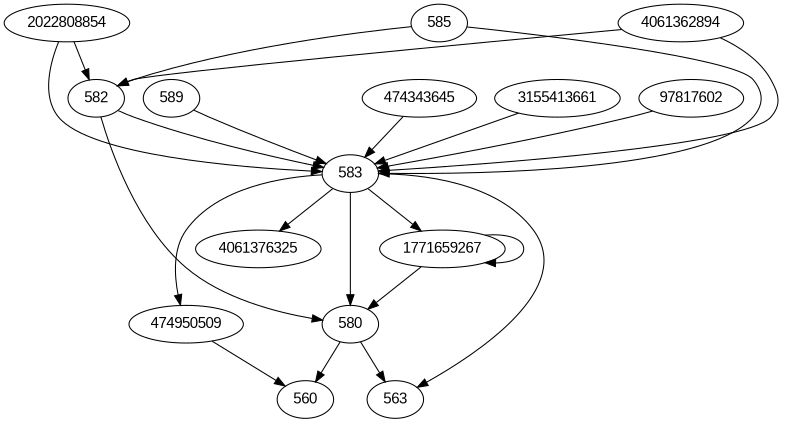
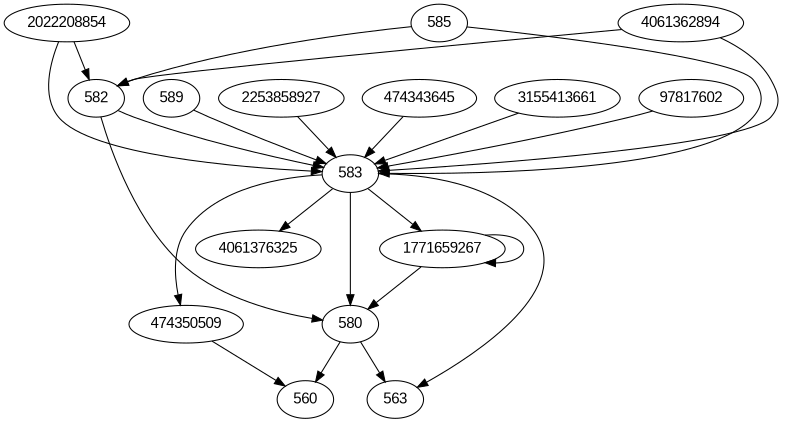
node "2022808854": label "2022808854" -> "2022208854"
node "2253858927": added
node "474950509": label "474950509" -> "474350509"
